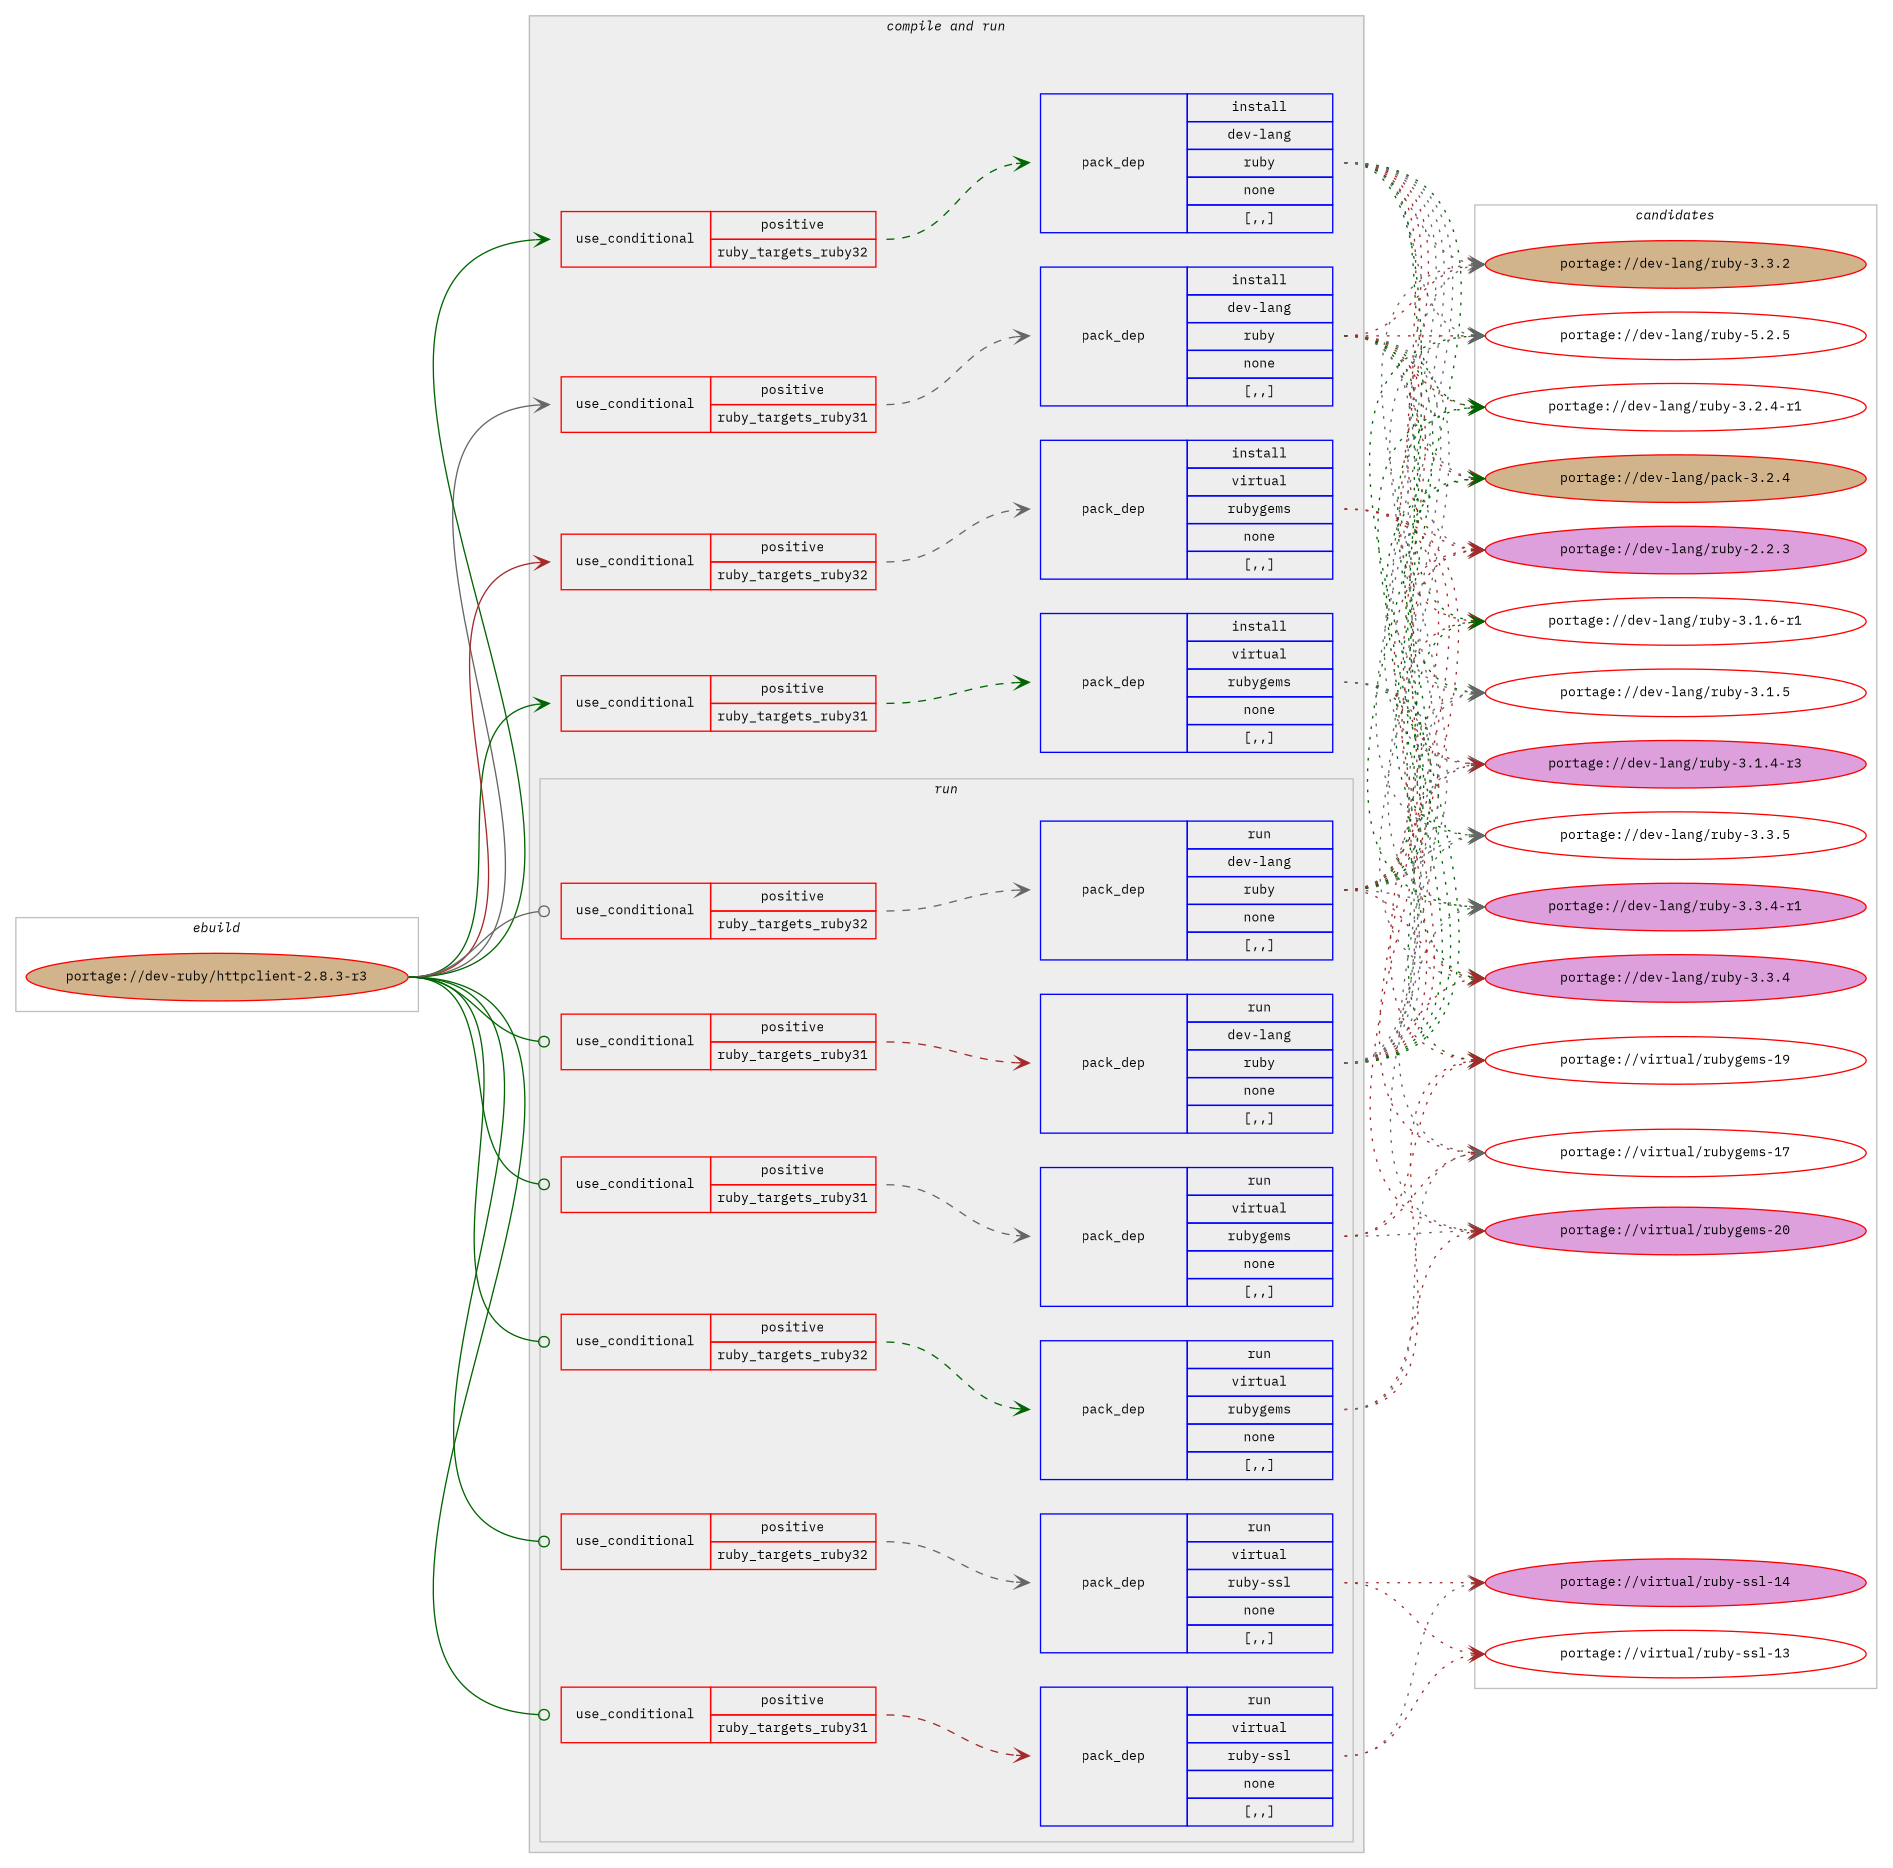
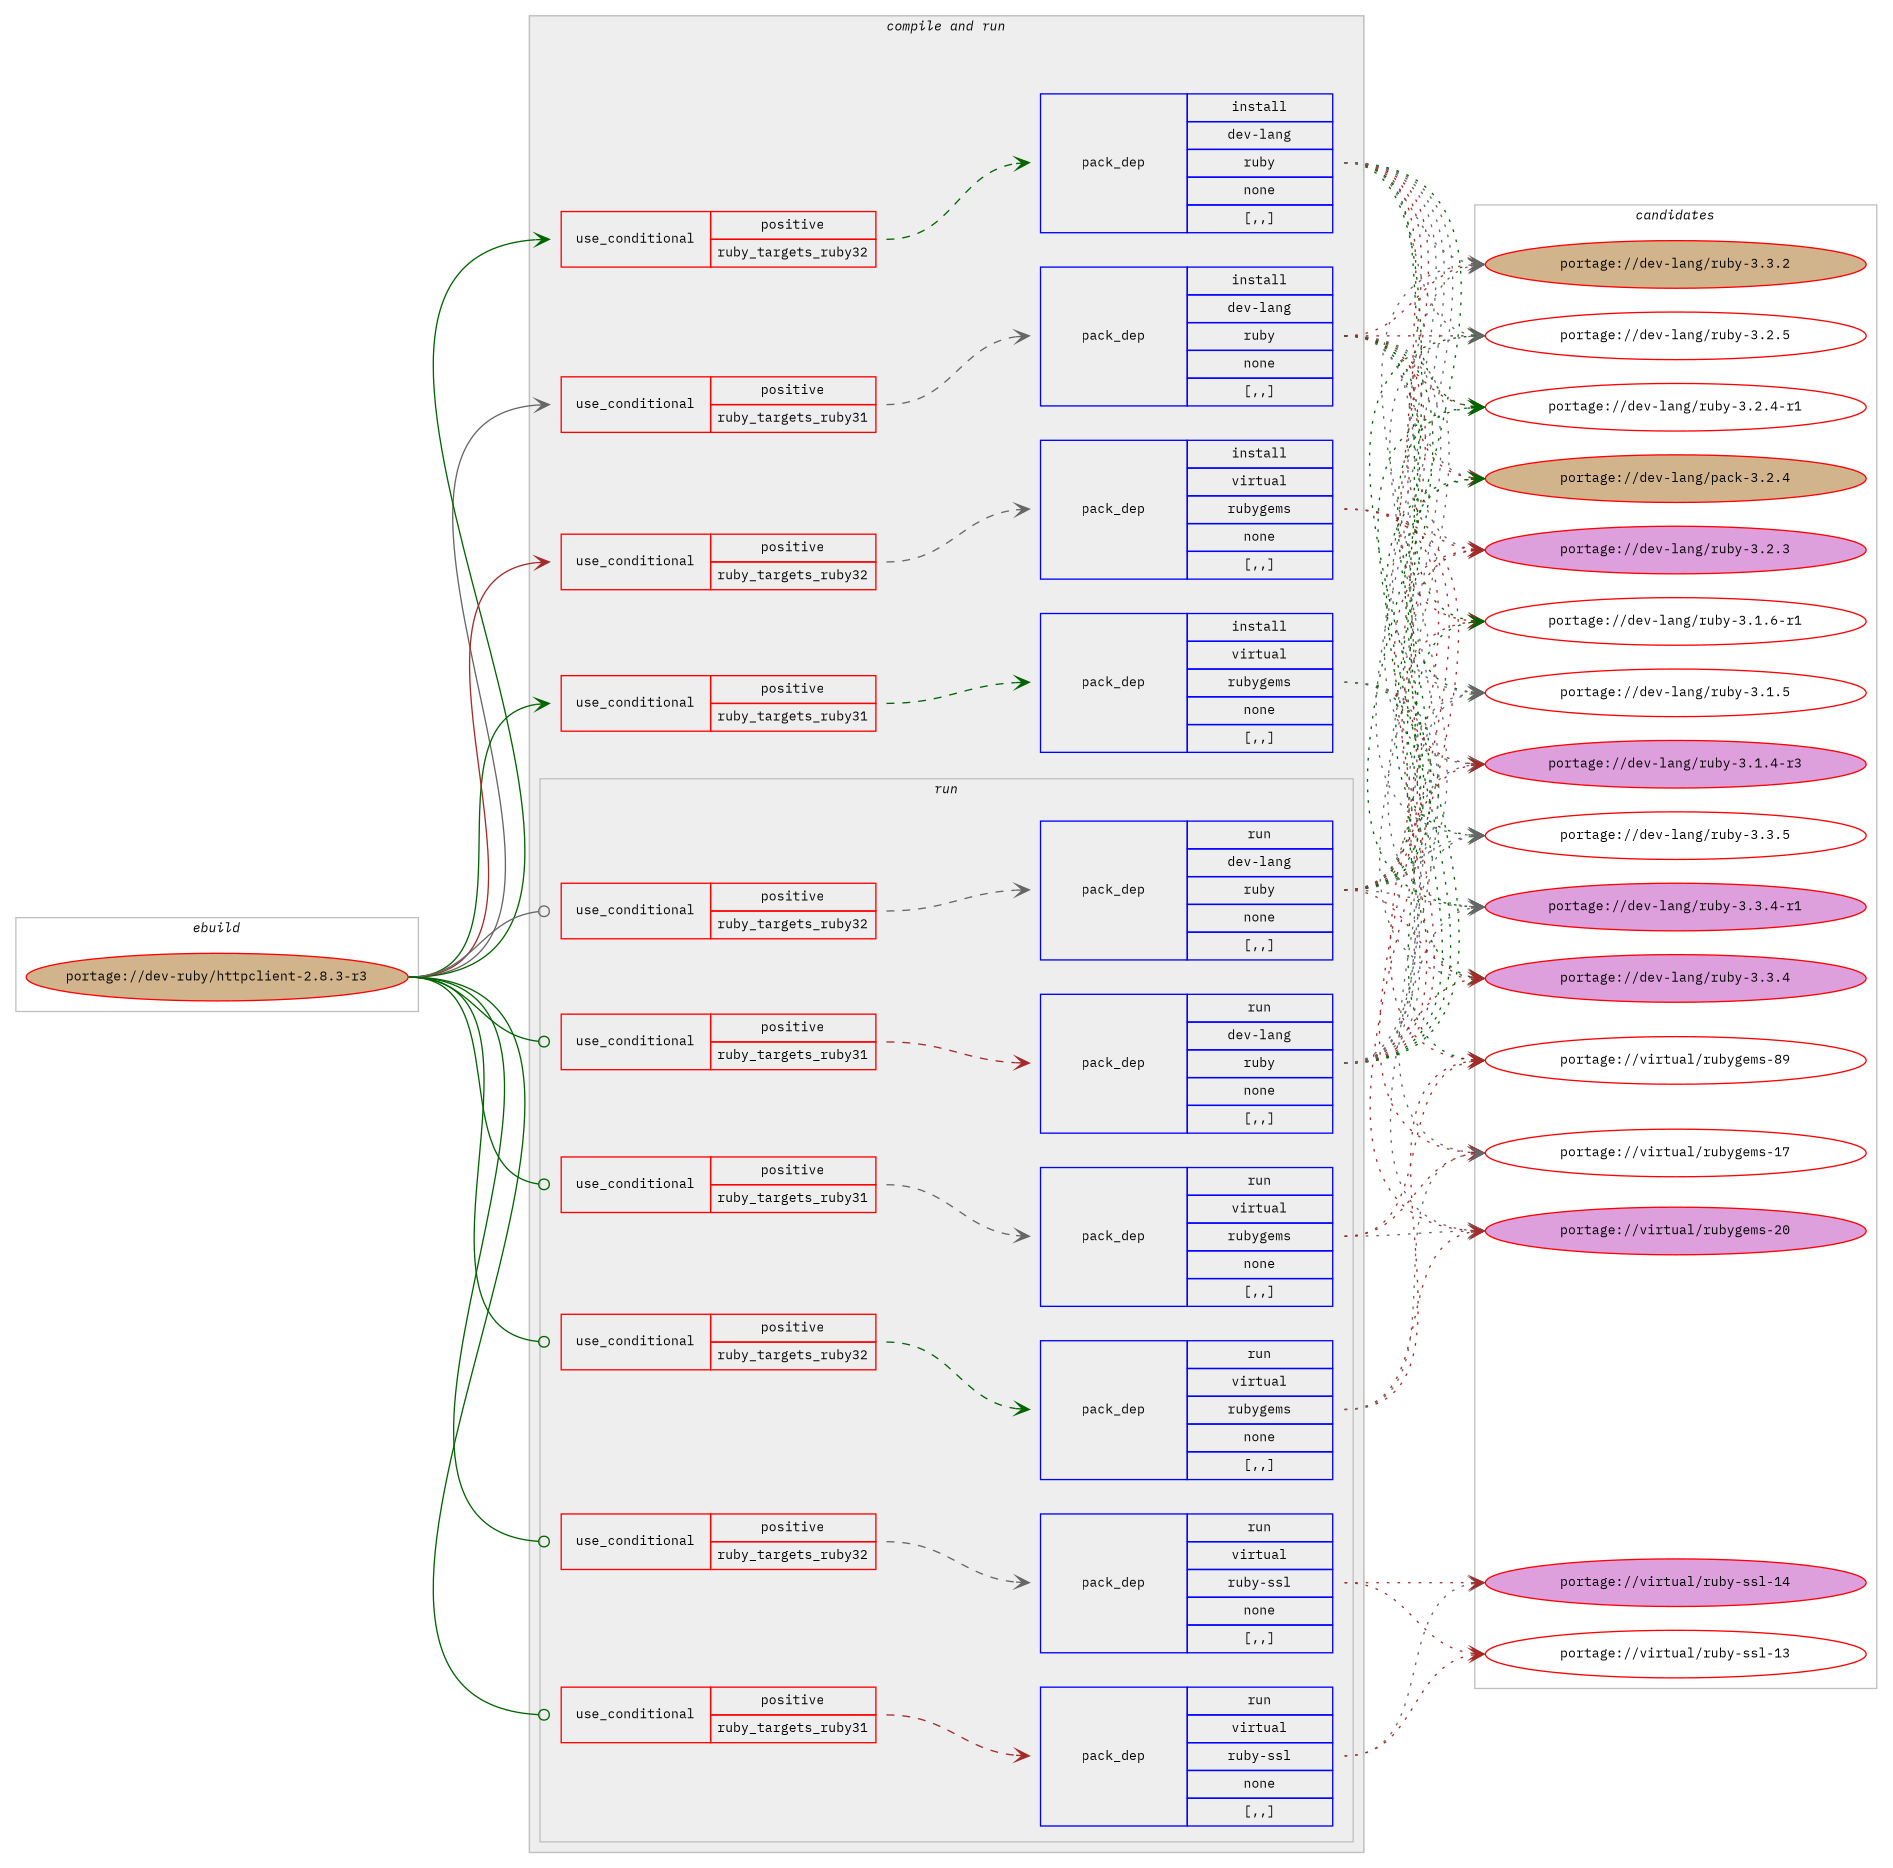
node "portage://dev-lang/ruby-5.2.5": label "portage://dev-lang/ruby-5.2.5" -> "portage://dev-lang/ruby-3.2.5"
node "portage://dev-lang/ruby-2.2.3": label "portage://dev-lang/ruby-2.2.3" -> "portage://dev-lang/ruby-3.2.3"
node "portage://virtual/rubygems-19": label "portage://virtual/rubygems-19" -> "portage://virtual/rubygems-89"
